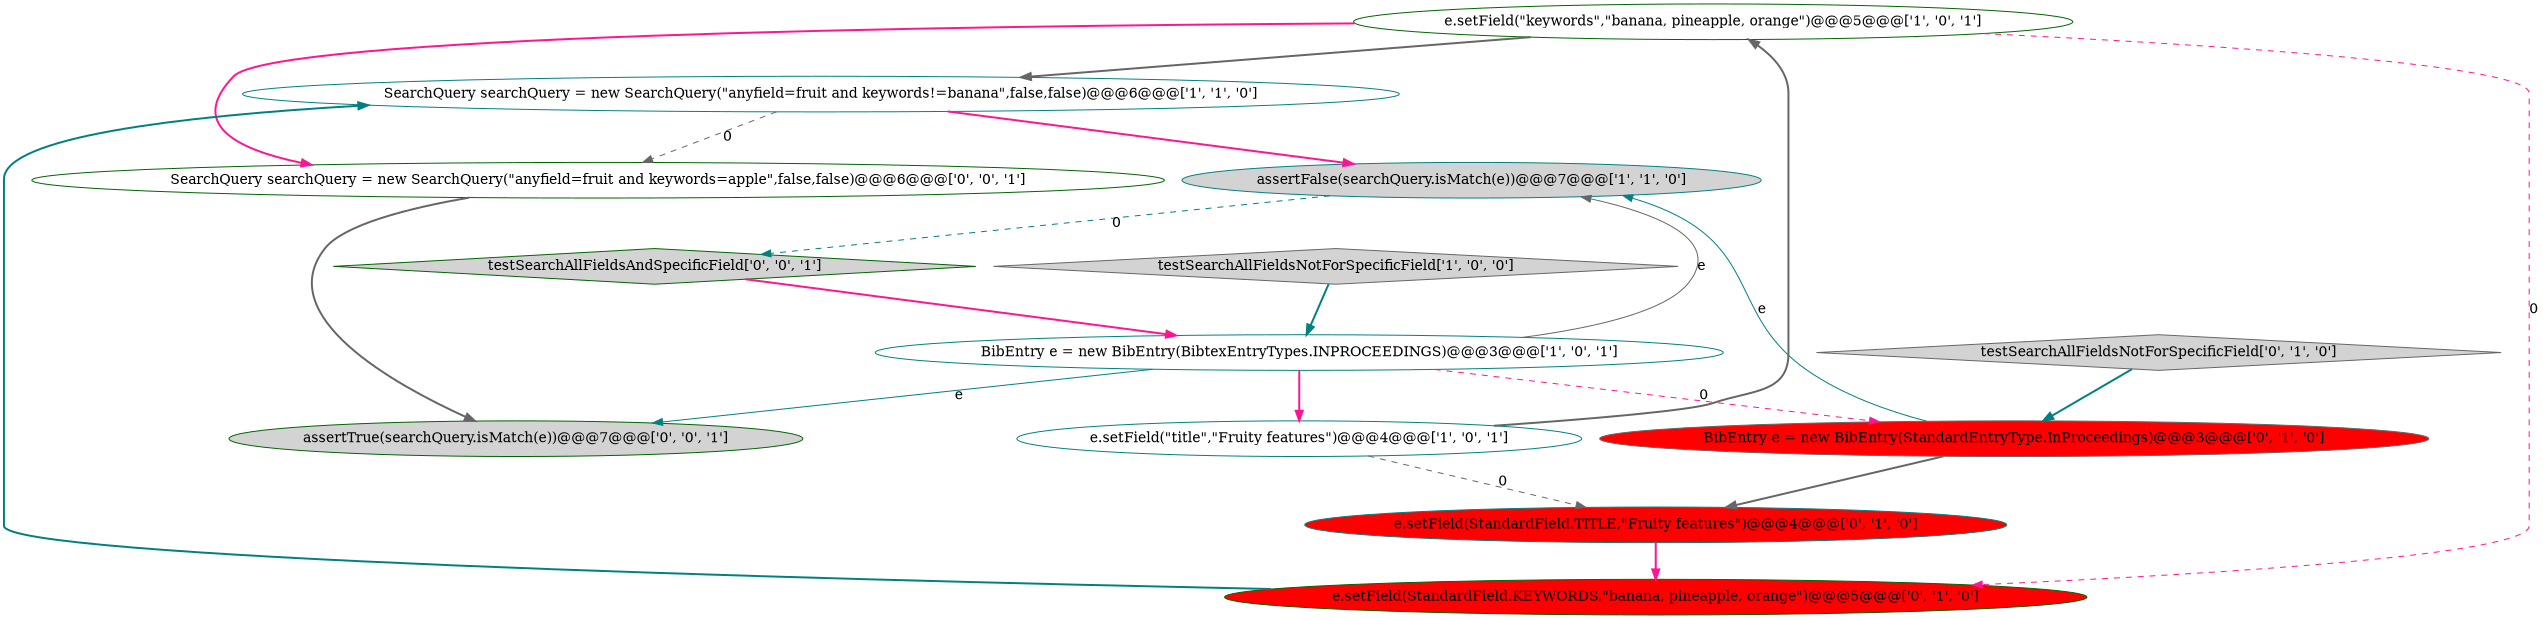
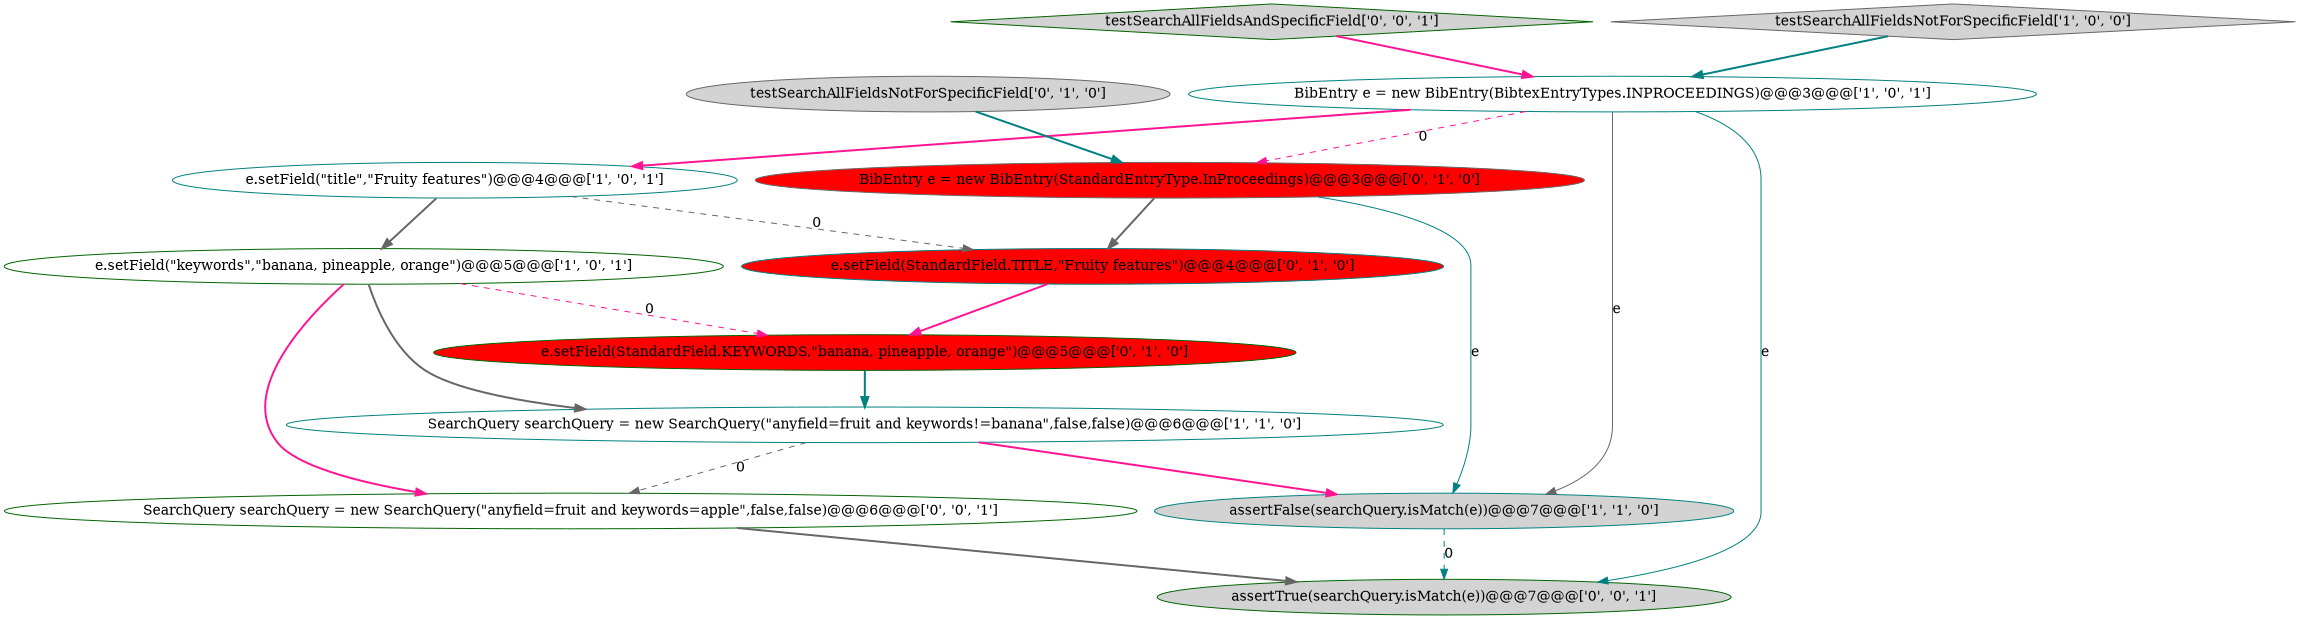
edge "assertFalse(searchQuery.isMatch(e))@@@7@@@['1', '1', '0']" -> "testSearchAllFieldsAndSpecificField['0', '0', '1']": now "assertFalse(searchQuery.isMatch(e))@@@7@@@['1', '1', '0']" -> "assertTrue(searchQuery.isMatch(e))@@@7@@@['0', '0', '1']"
node "testSearchAllFieldsNotForSpecificField['0', '1', '0']": shape diamond -> ellipse
